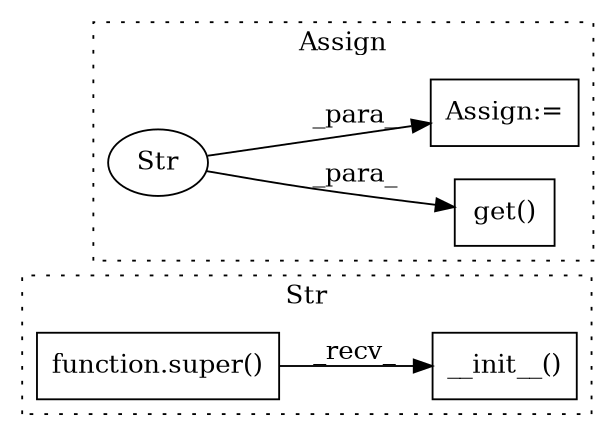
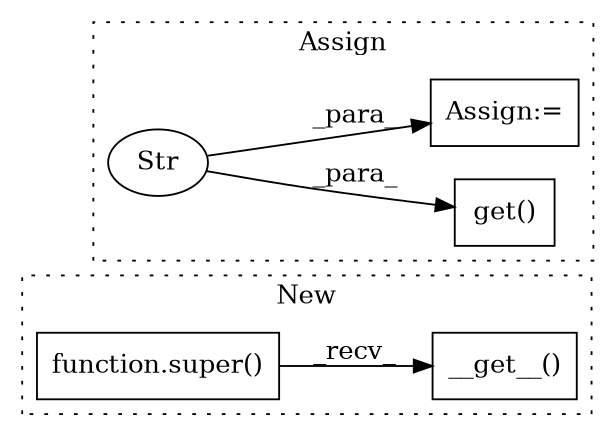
cluster "Str": label "Str" -> "New"
node "__init__()": label "__init__()" -> "__get__()"
